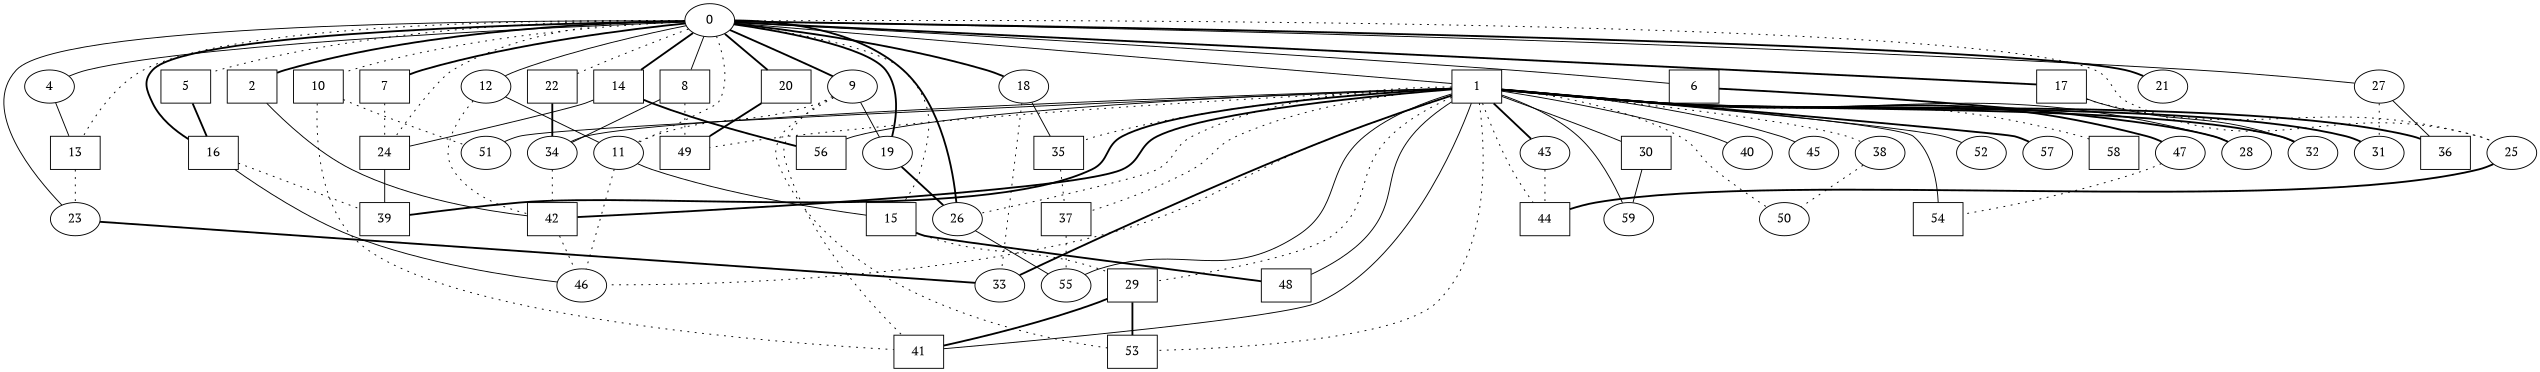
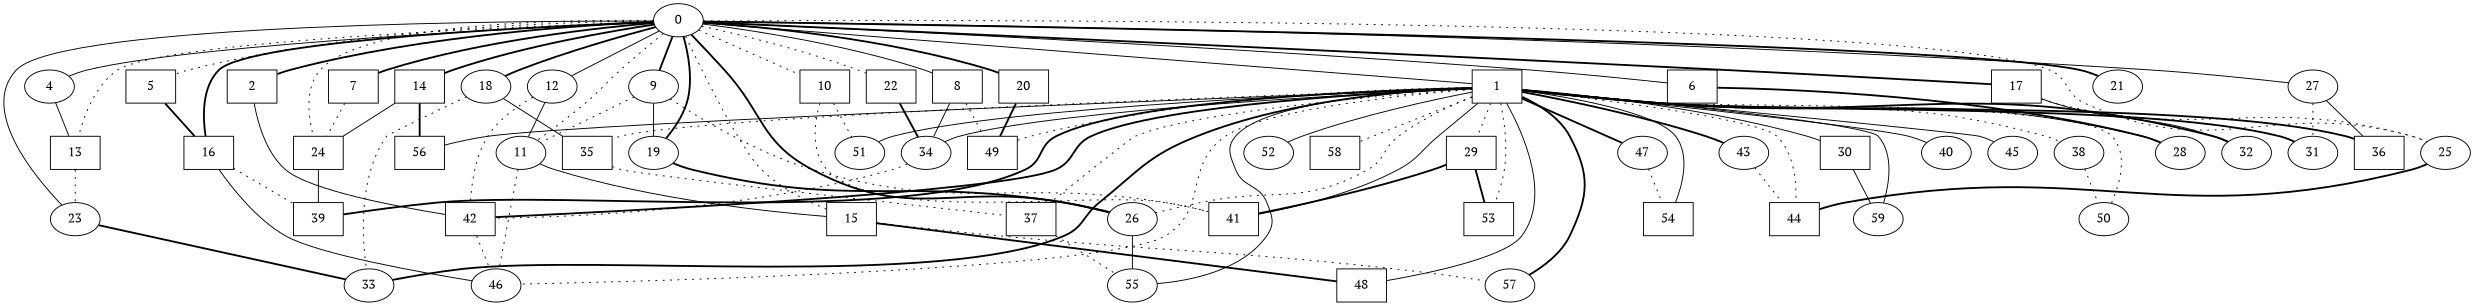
edge "15" -- "29": now "15" -- "57"
edge "9" -- "53": removed
